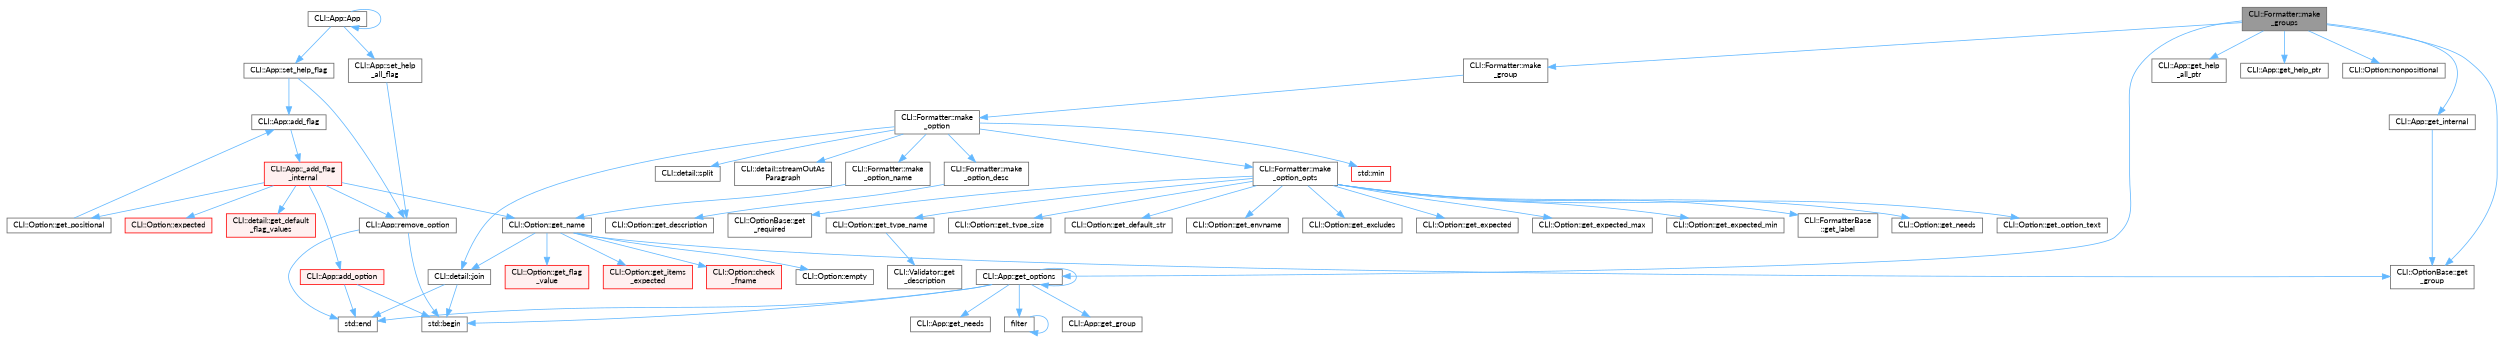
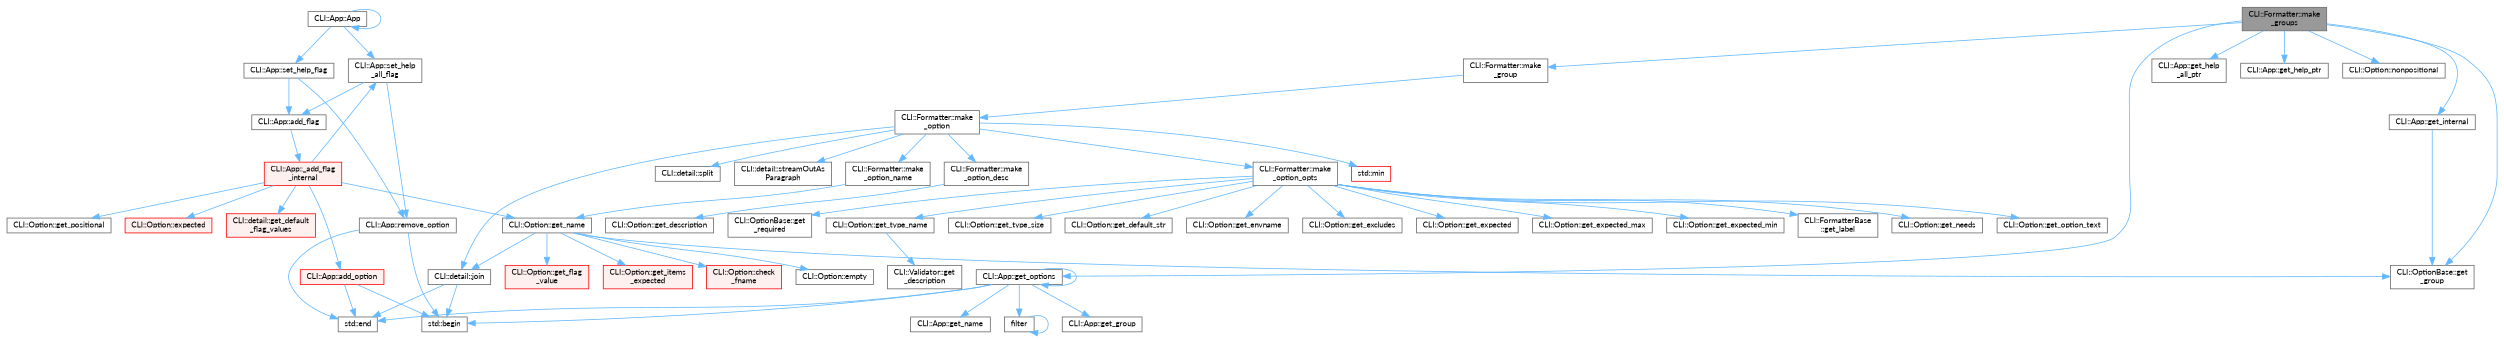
edge "CLI::Option::get_positional" -> "CLI::App::add_flag": now "CLI::App::set_help _all_flag" -> "CLI::App::add_flag"
edge "CLI::App::_add_flag _internal" -> "CLI::App::remove_option": now "CLI::App::_add_flag _internal" -> "CLI::App::set_help _all_flag"
node "CLI::App::get_needs": label "CLI::App::get_needs" -> "CLI::App::get_name"
